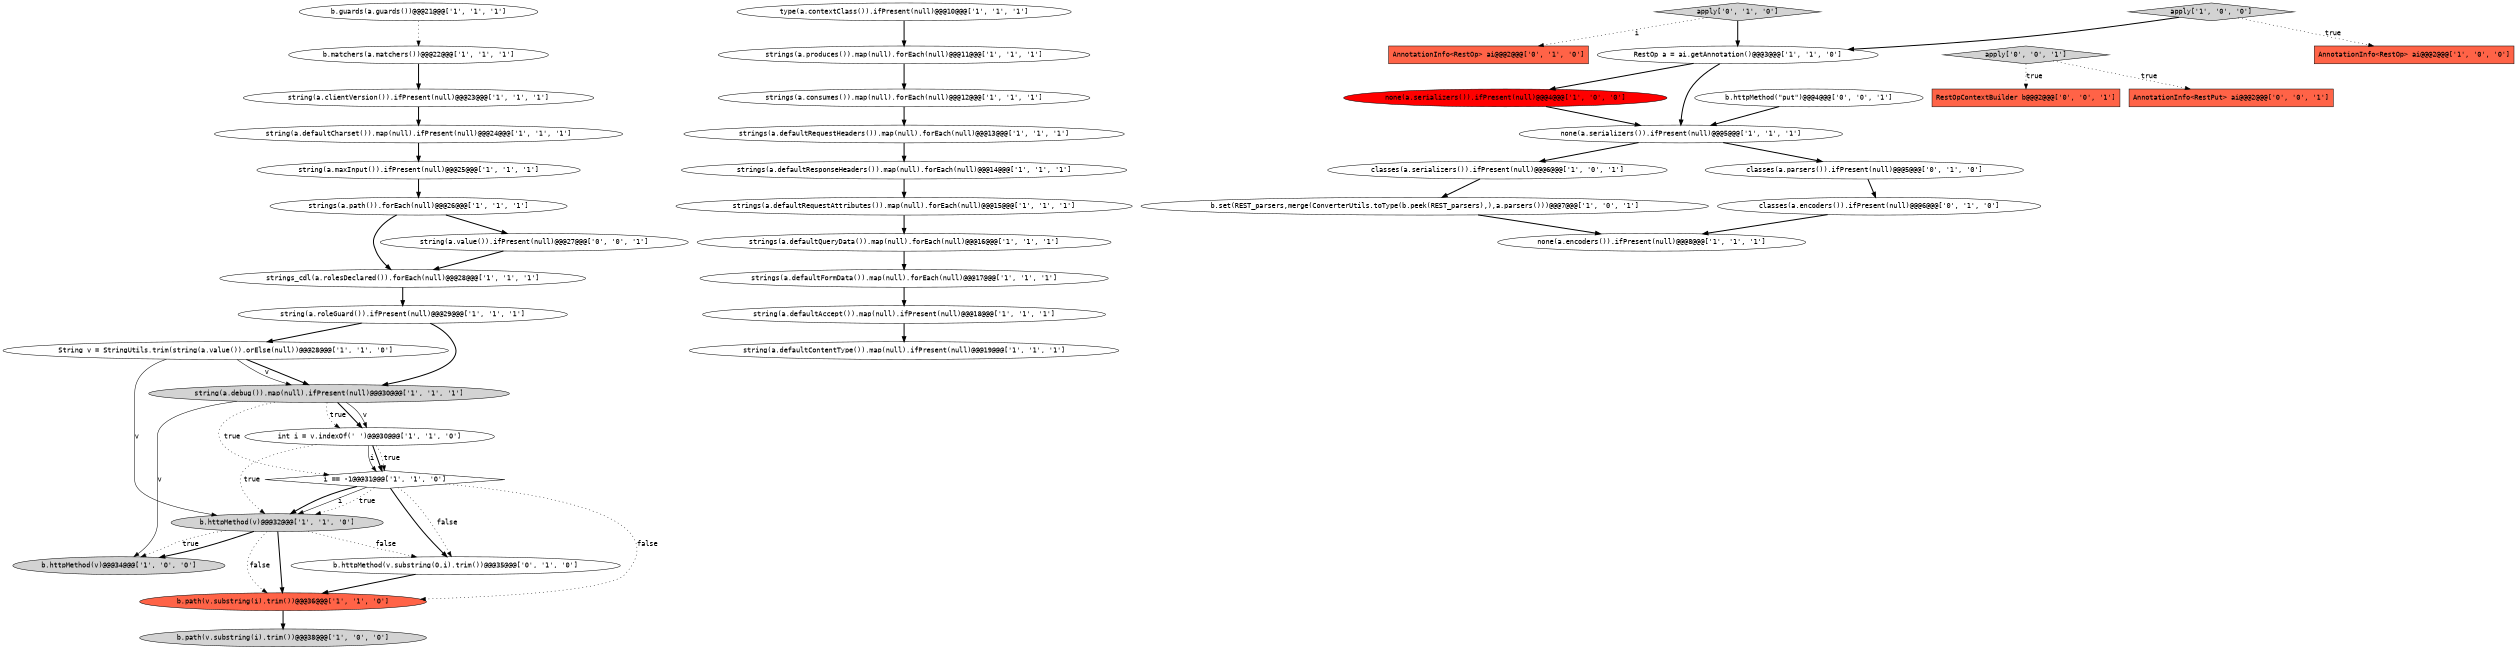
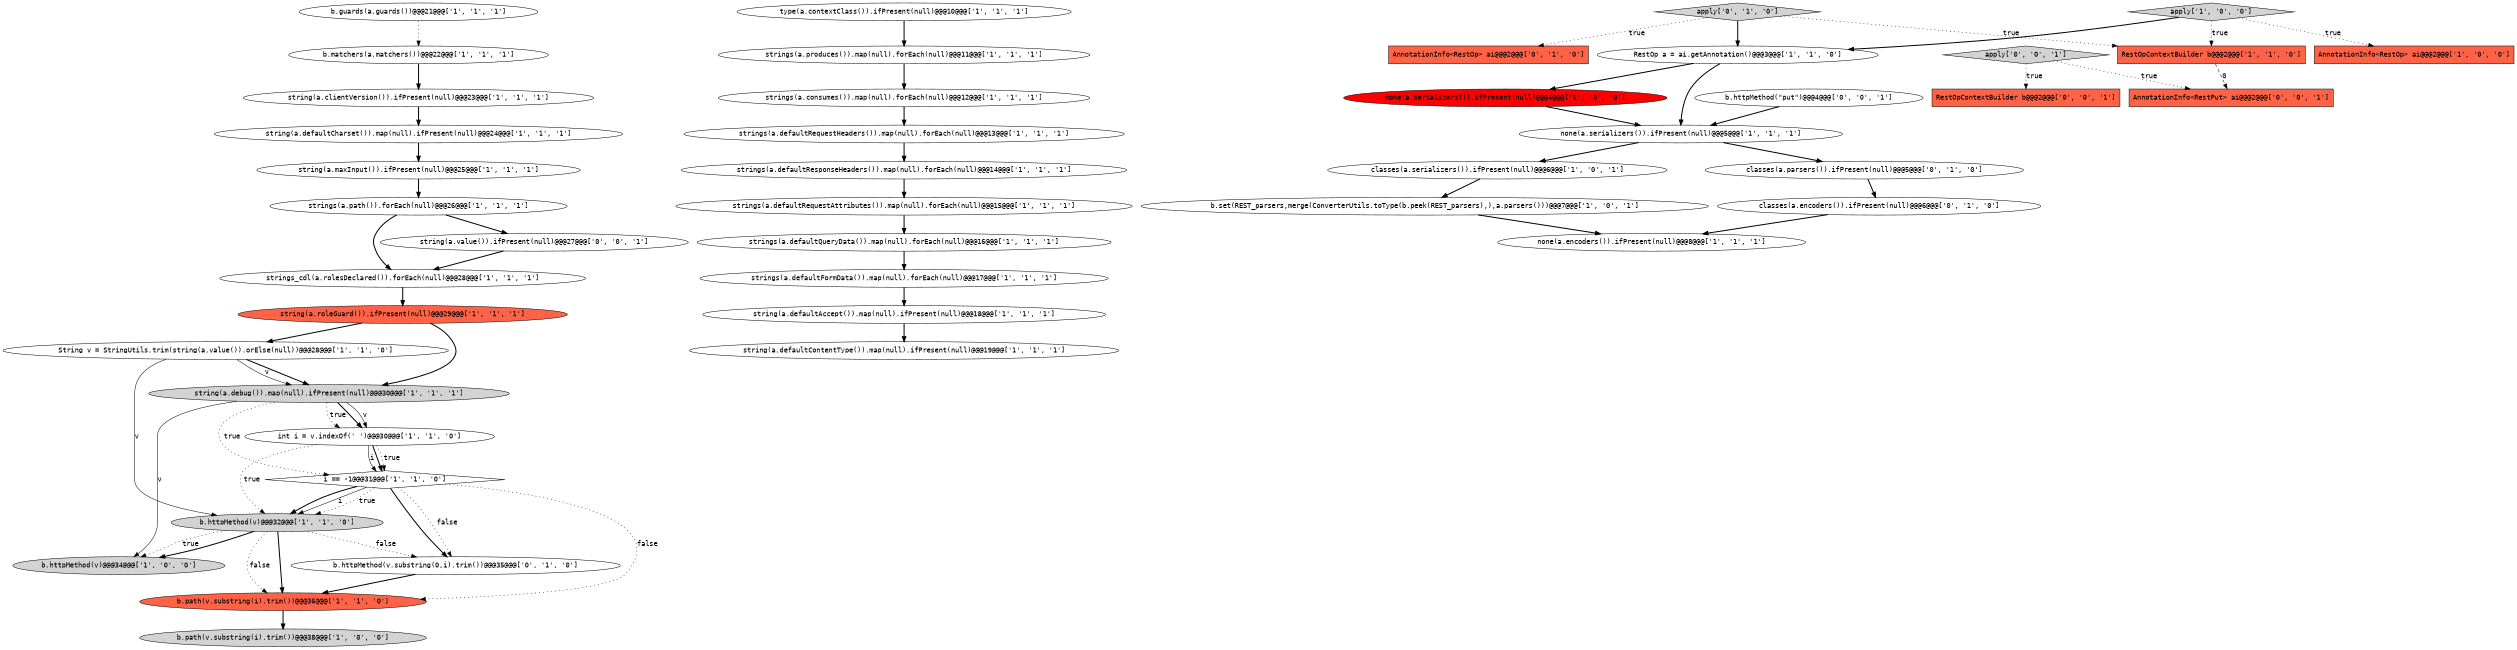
edge "apply['0', '1', '0']" -> "AnnotationInfo<RestOp> ai@@@2@@@['0', '1', '0']": label "i" -> "true"
node "RestOpContextBuilder b@@@2@@@['1', '1', '0']": added
node "string(a.roleGuard()).ifPresent(null)@@@29@@@['1', '1', '1']": fillcolor white -> tomato
